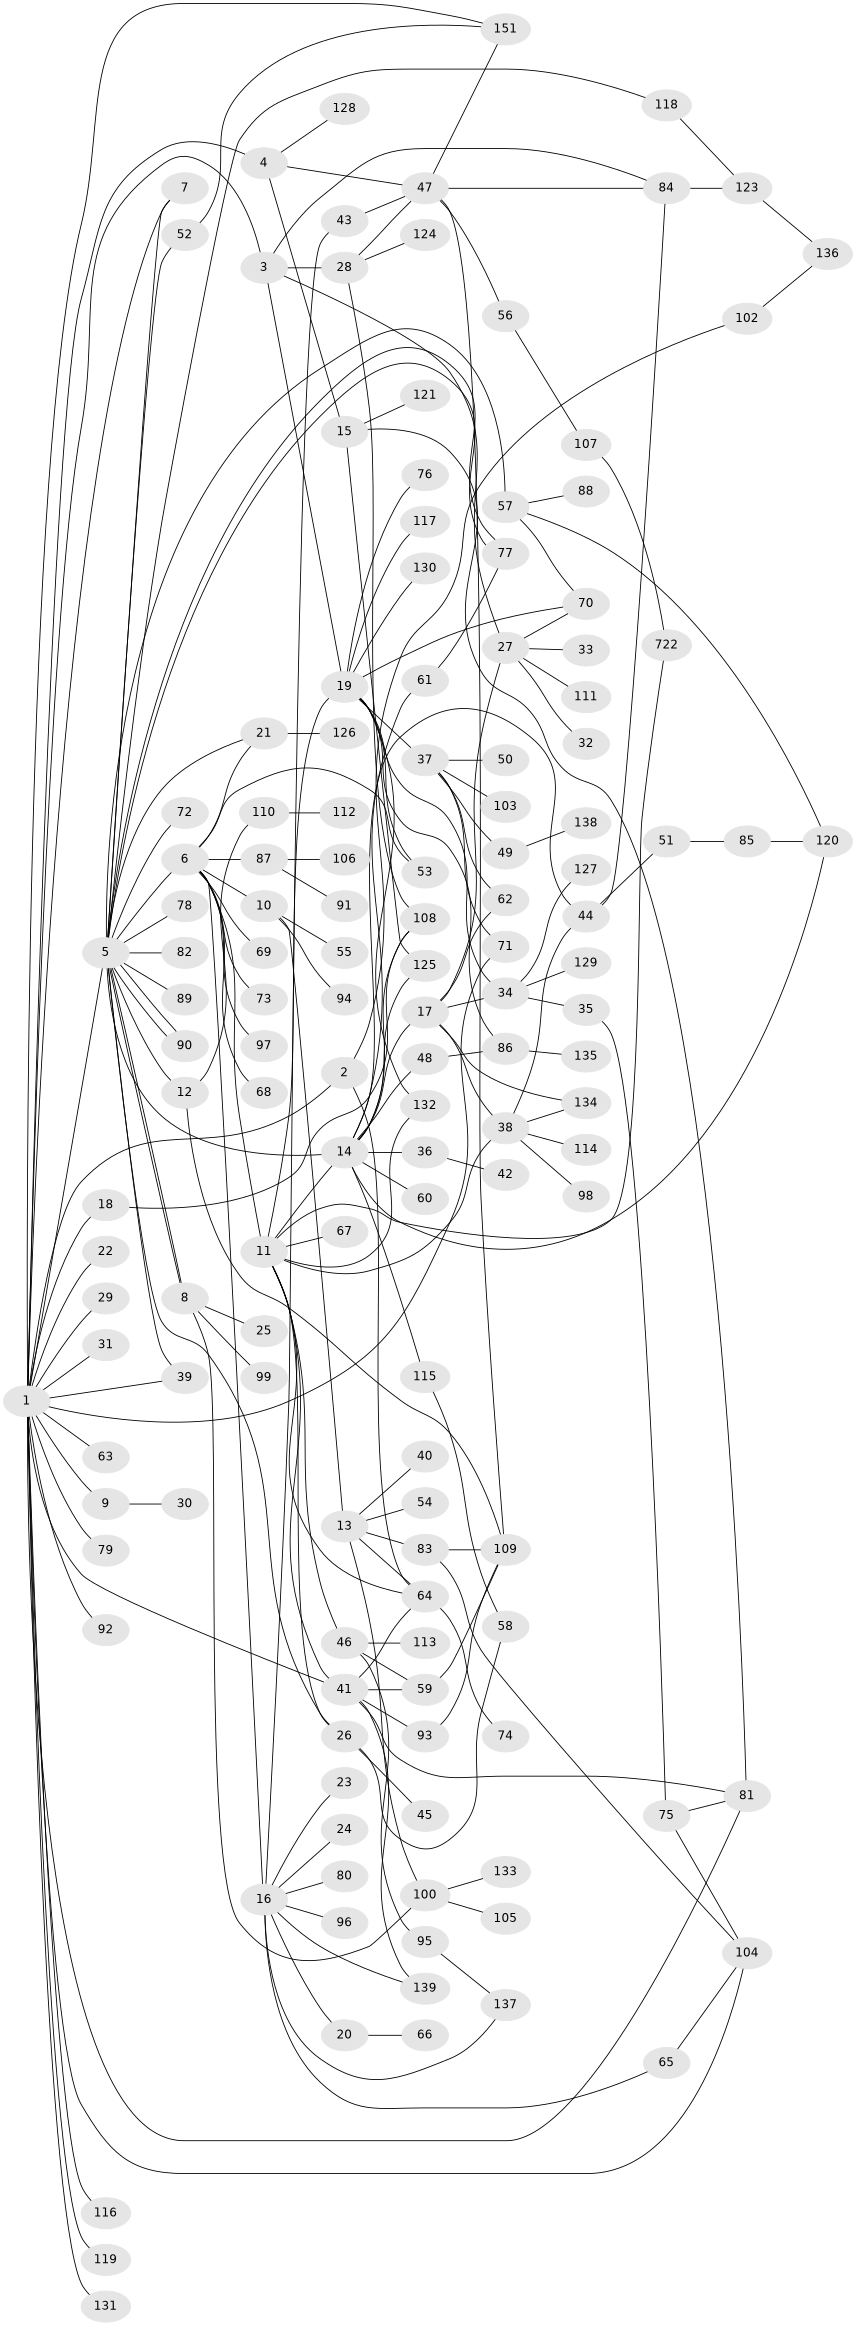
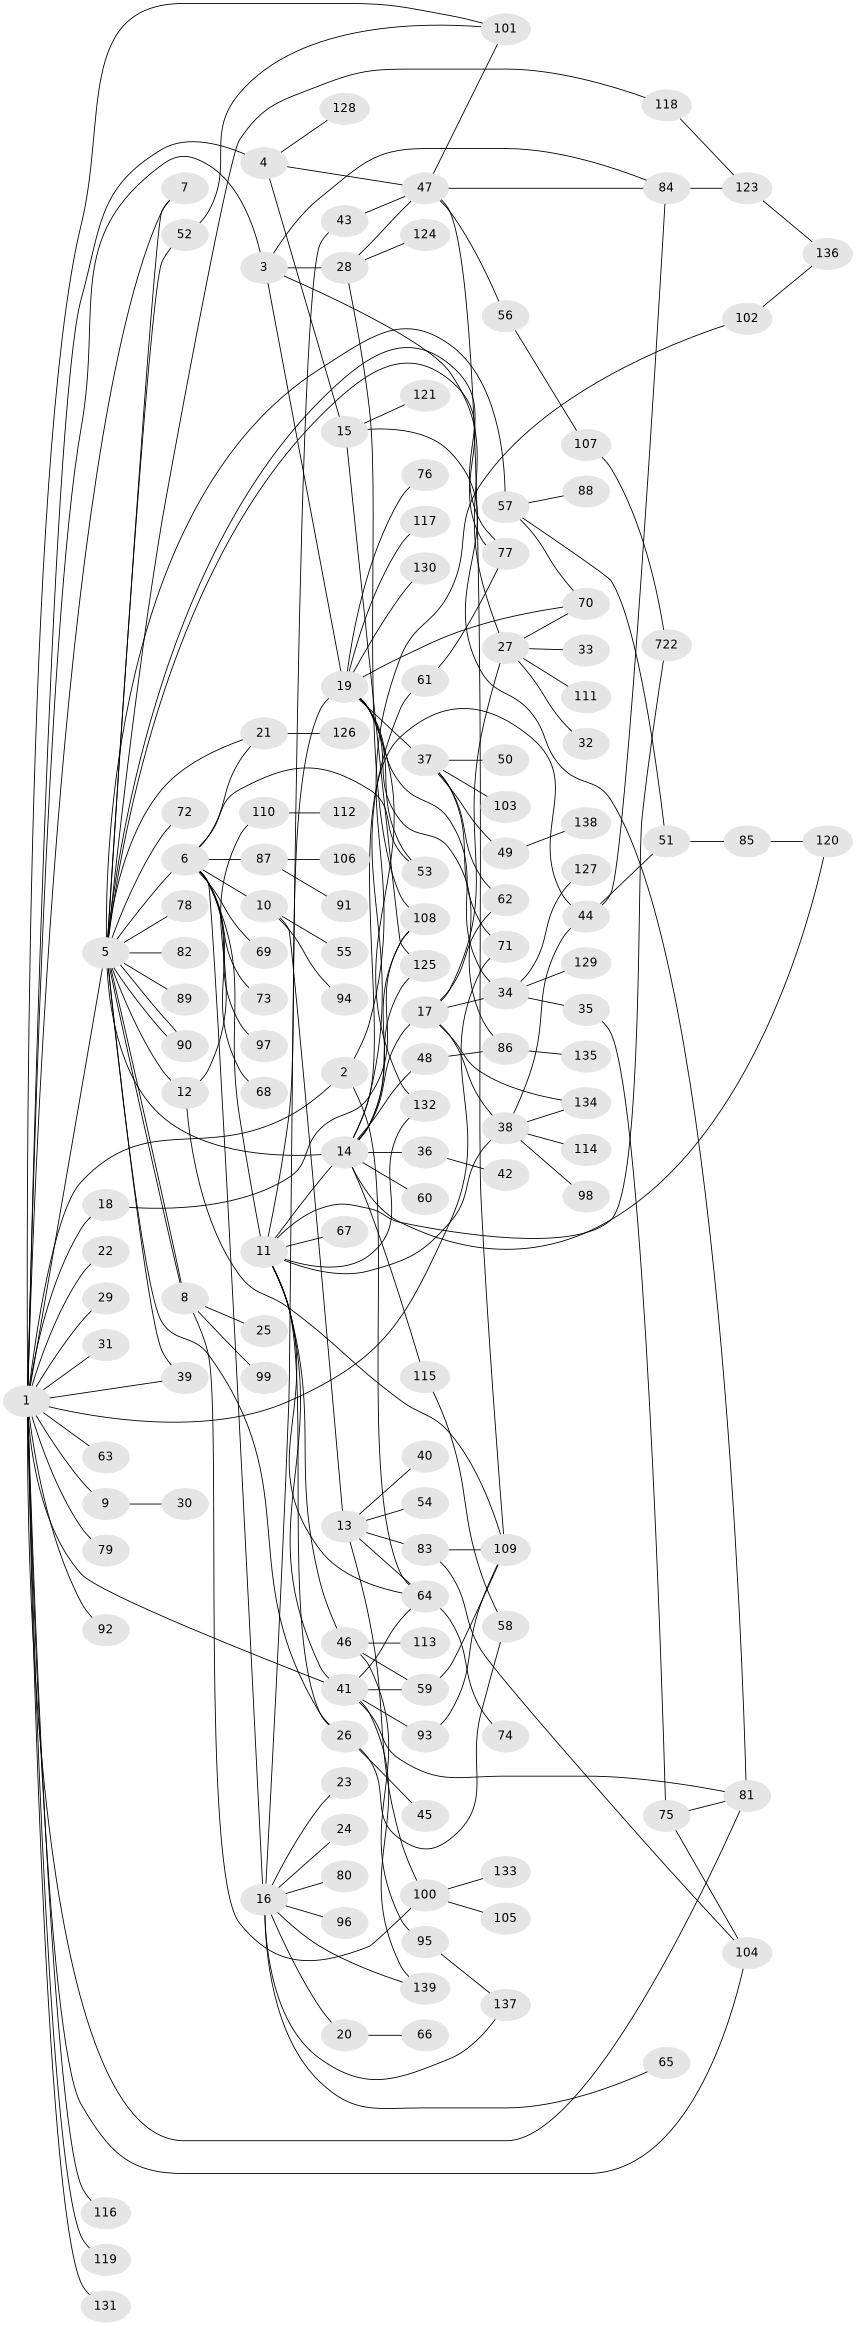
node "151": label "151" -> "101"
edge "57" -- "120": now "57" -- "51"
edge "104" -- "65": removed
